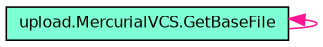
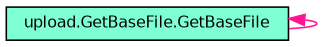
node "upload.MercurialVCS.GetBaseFile": label "upload.MercurialVCS.GetBaseFile" -> "upload.GetBaseFile.GetBaseFile"
